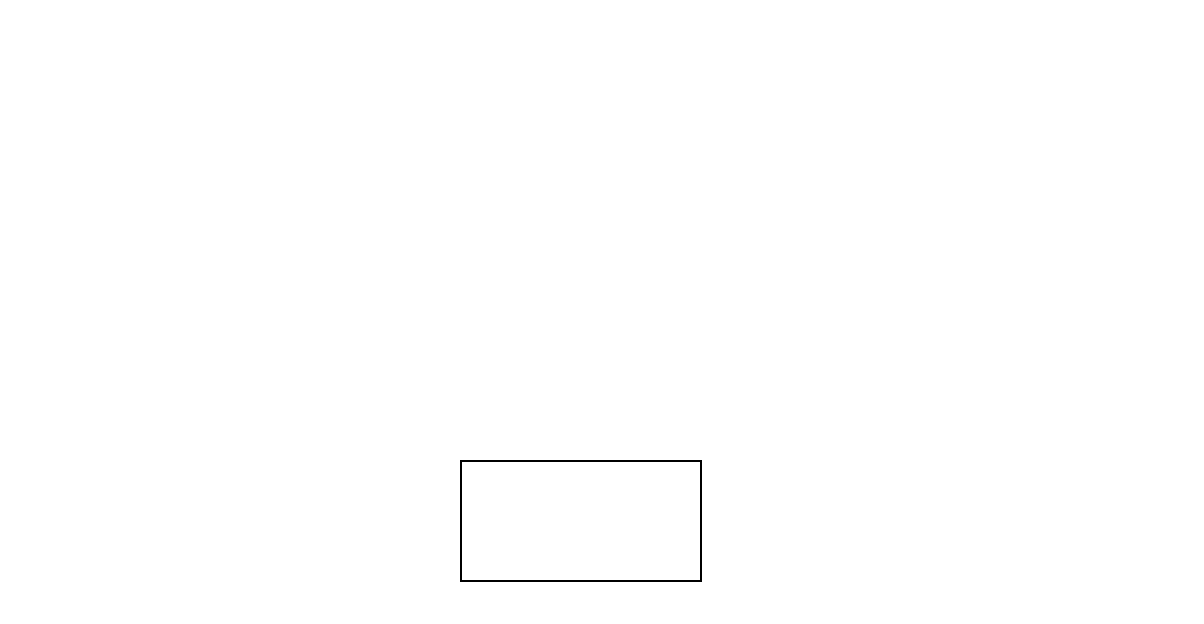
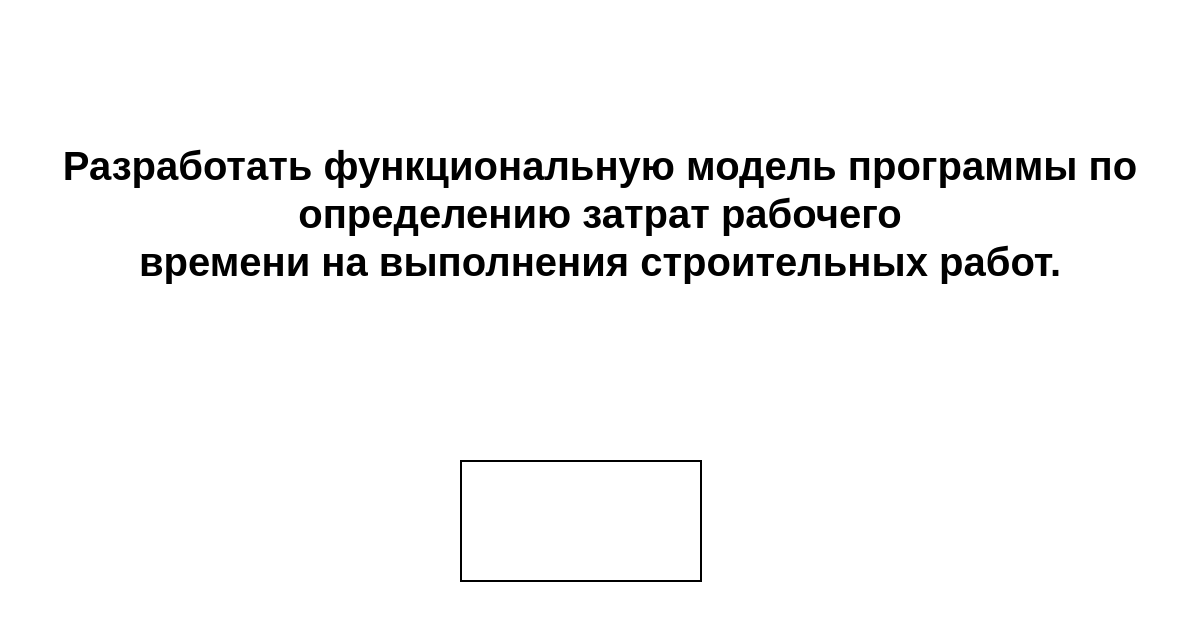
node "Разработать функциональную модель программы по определению затрат рабочего времени на выполнения строительных работ.": added
